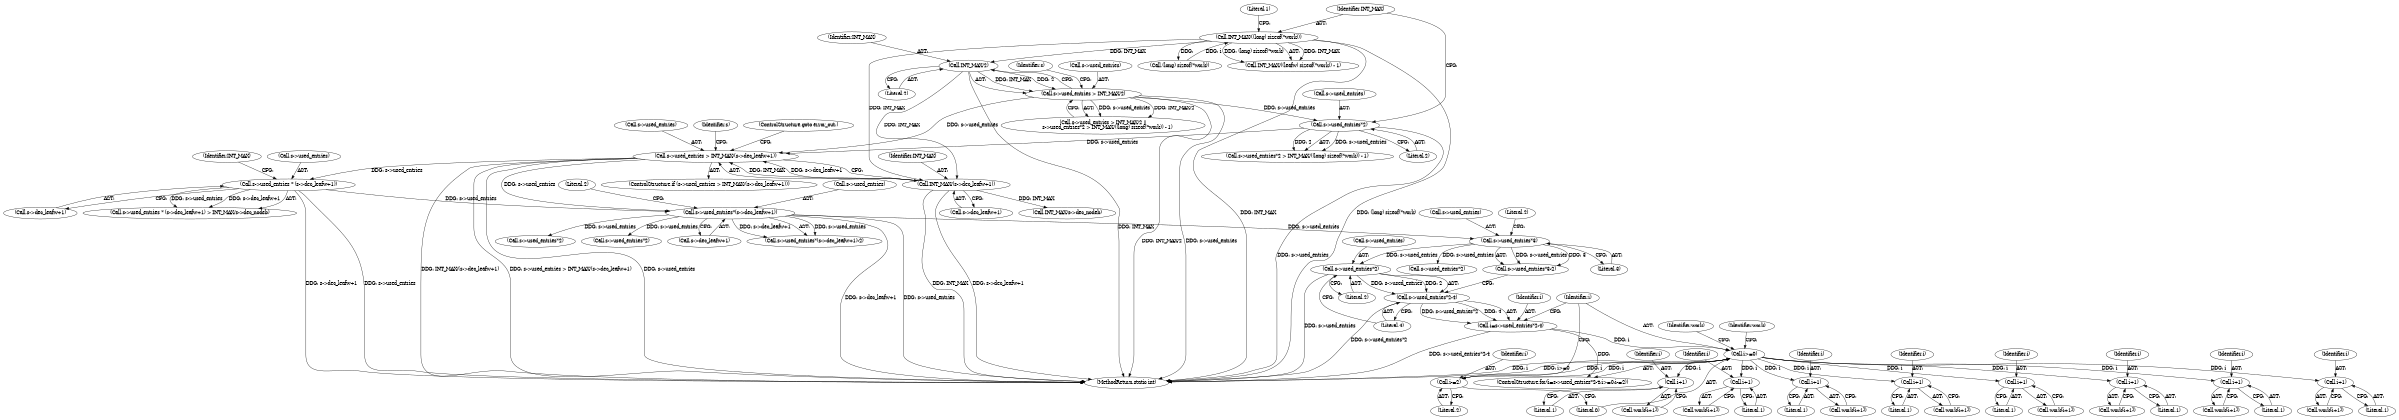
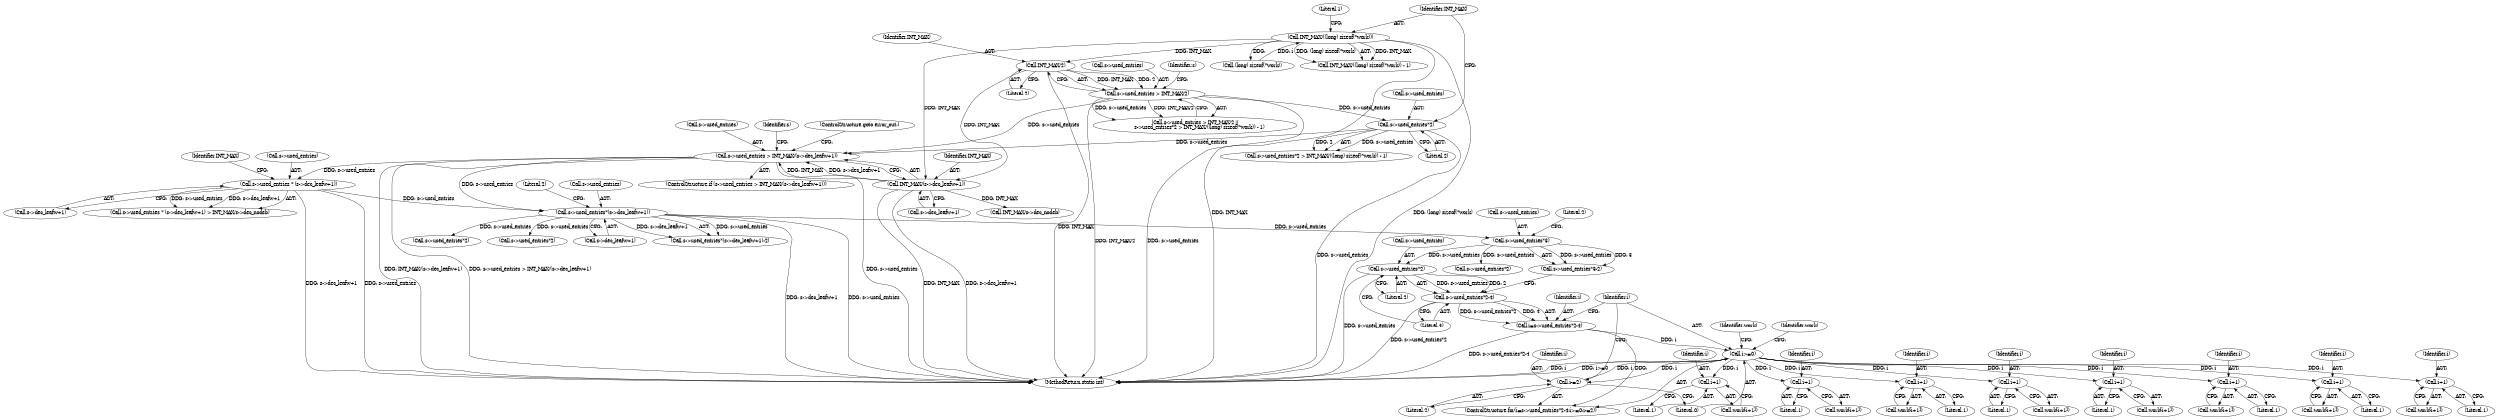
node "(Call,INT_MAX/((leafw) sizeof(*work)) - 1)": label "(Call,INT_MAX/((leafw) sizeof(*work)) - 1)" -> "(Call,INT_MAX/((long) sizeof(*work)) - 1)"
node "(Literal,3)": removed
edge "(Call,i-=2)" -> "(ControlStructure,for(i=s->used_entries*2-4;i>=0;i-=2))": added, label "AST:"
